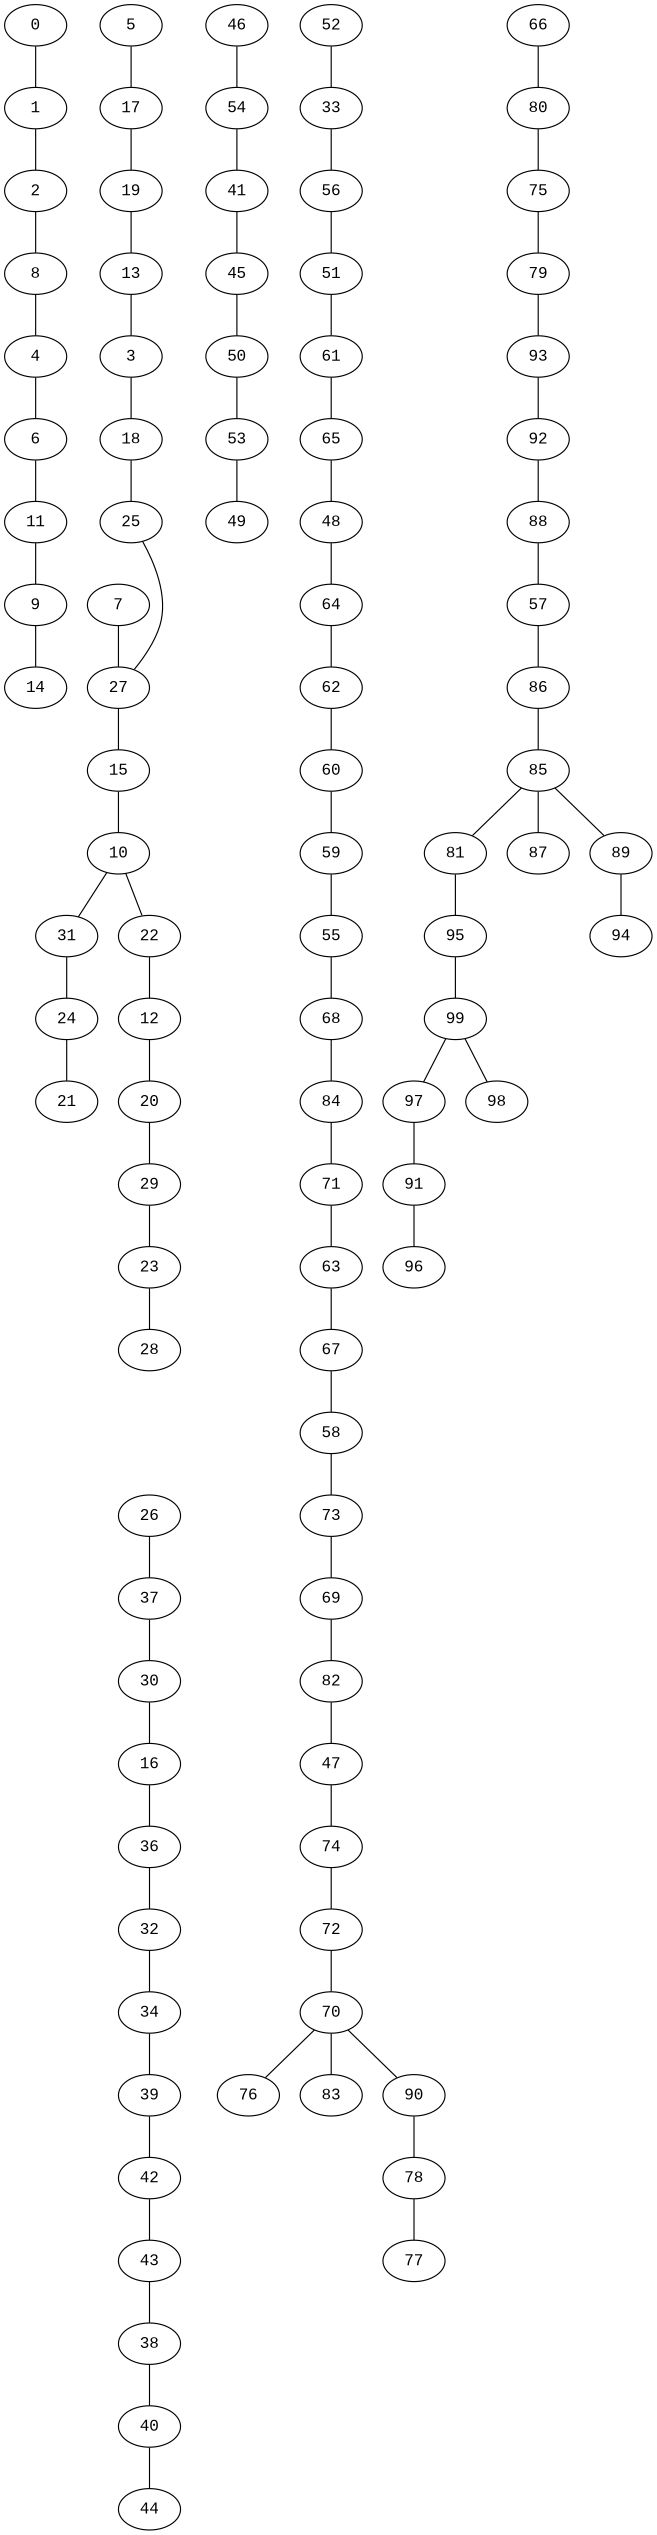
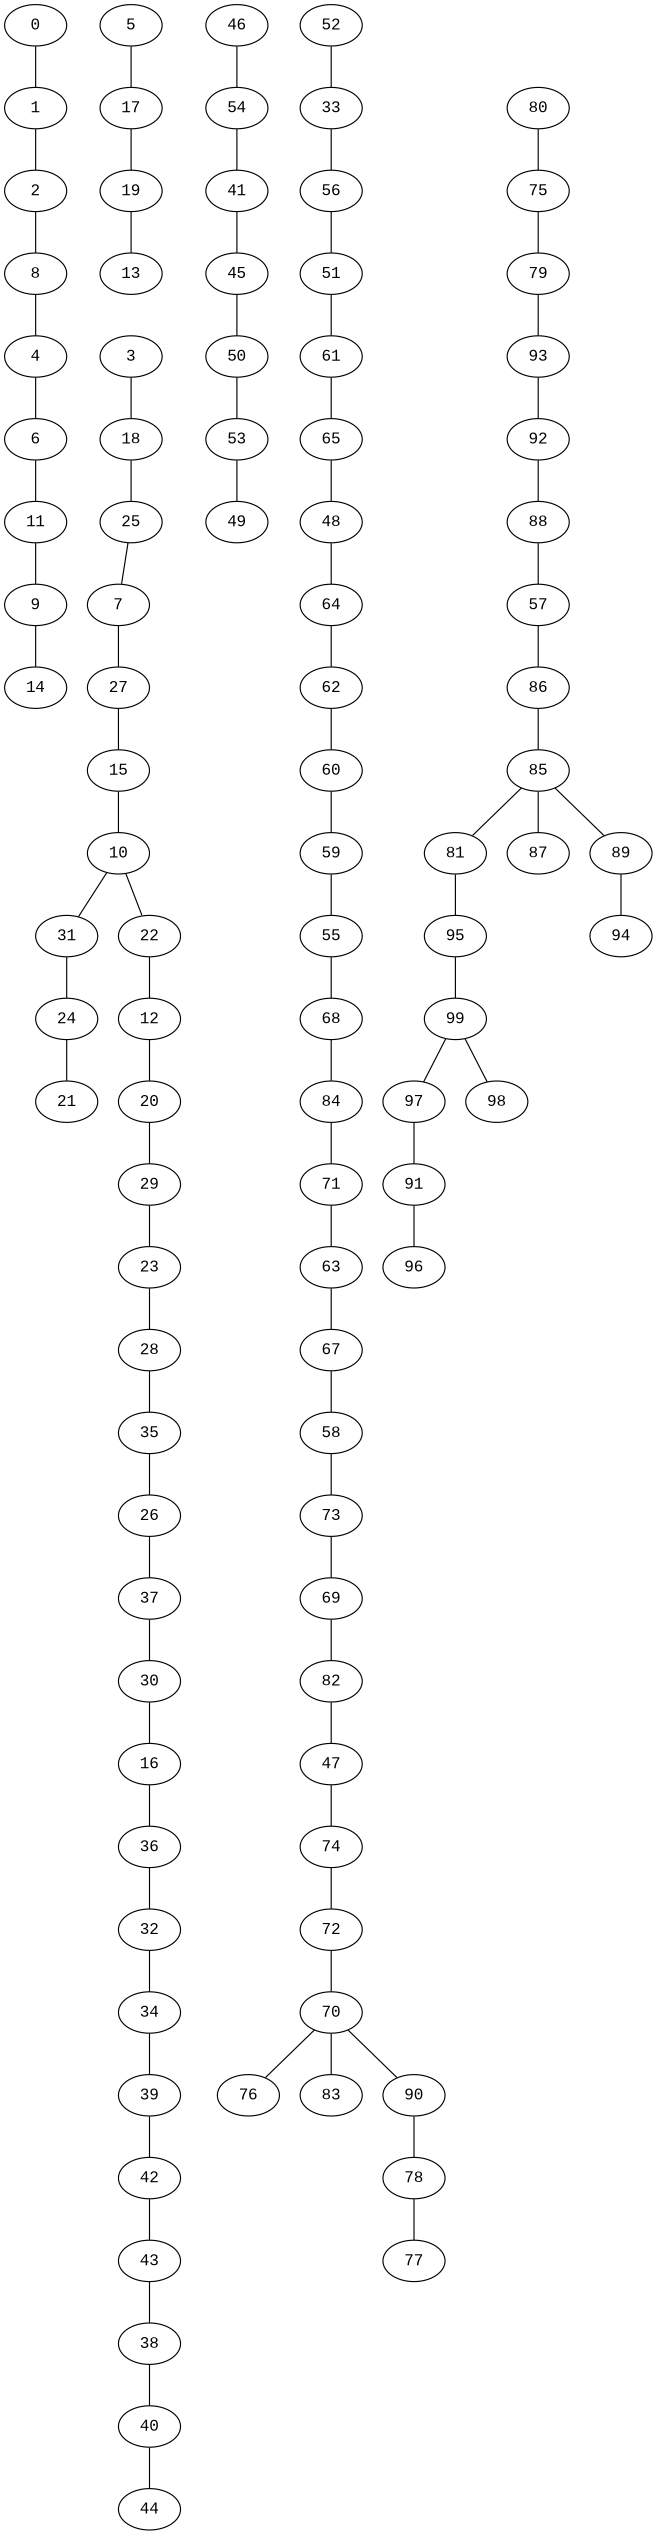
node "66": removed
edge "13" -- "3": removed
edge "25" -- "27": now "25" -- "7"
node "35": added
